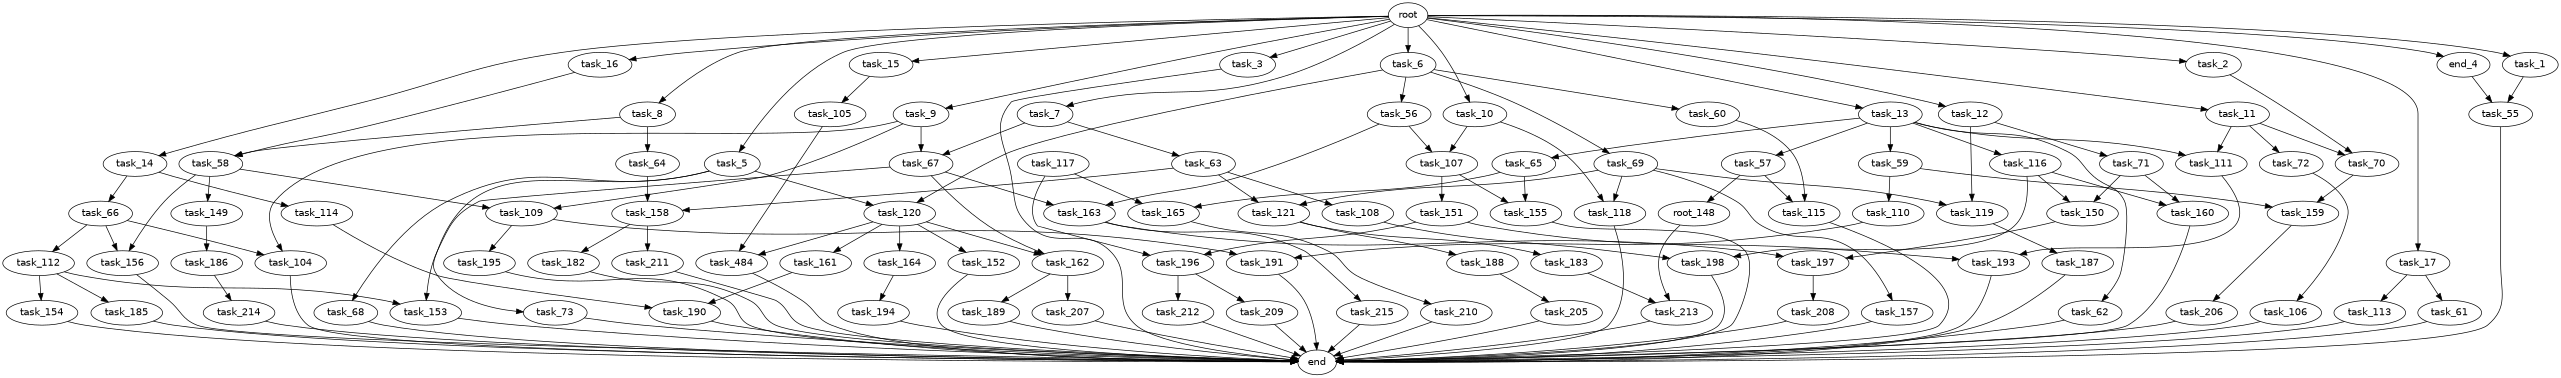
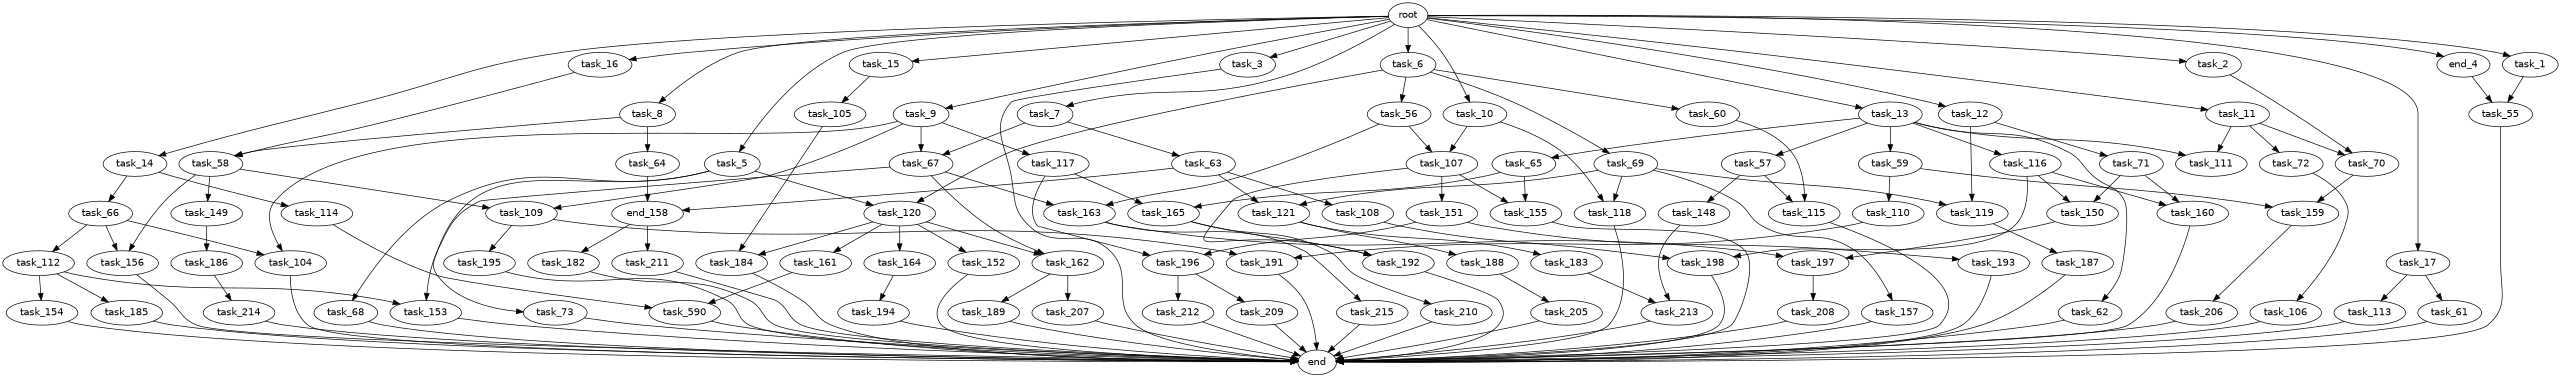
edge "task_9" -> "task_117": added
node "task_158": label "task_158" -> "end_158"
node "root_148": label "root_148" -> "task_148"
edge "task_111" -> "task_193": removed
node "task_484": label "task_484" -> "task_184"
node "task_192": added
node "task_190": label "task_190" -> "task_590"
